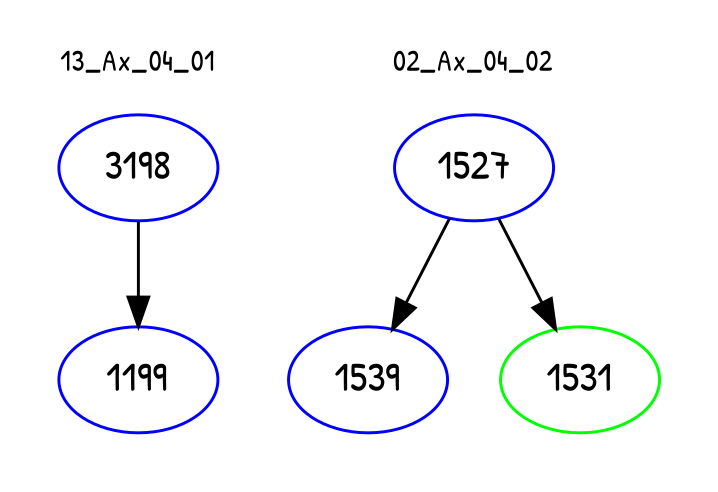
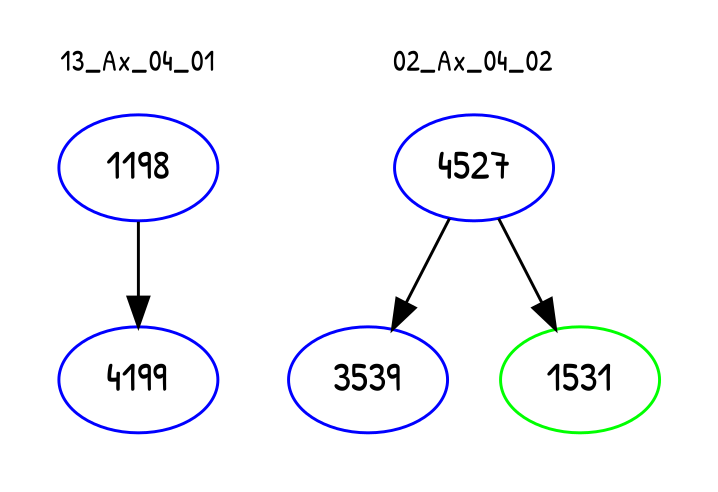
node "3198": label "3198" -> "1198"
node "1527": label "1527" -> "4527"
node "1199": label "1199" -> "4199"
node "1539": label "1539" -> "3539"
